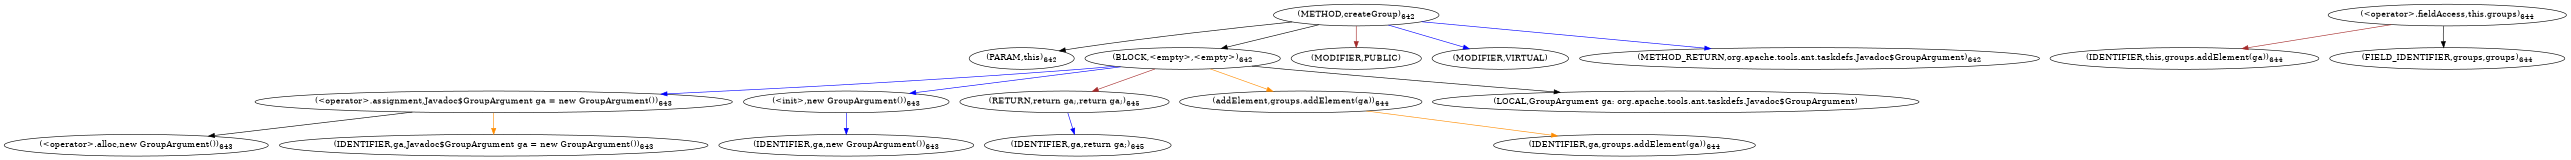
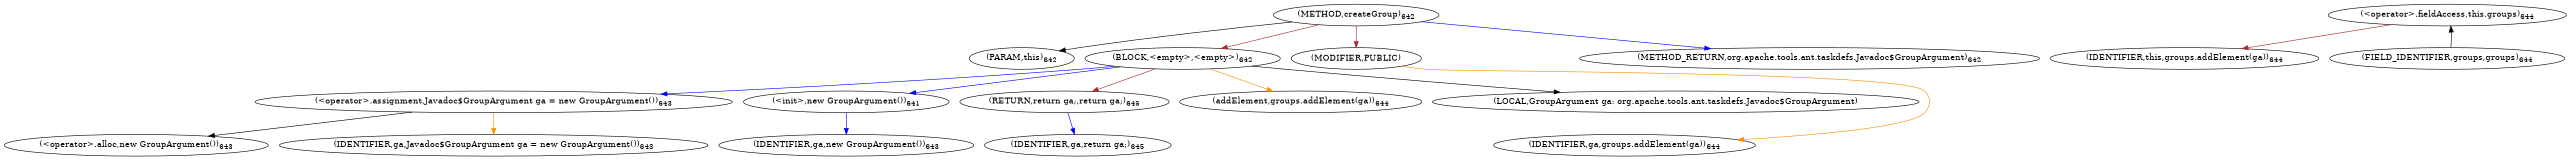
edge "(<operator>.fieldAccess,this.groups)" -> "(FIELD_IDENTIFIER,groups,groups)": reversed
edge "(METHOD,createGroup)" -> "(BLOCK,<empty>,<empty>)": color black -> brown
node "(MODIFIER,VIRTUAL)": removed
node "(<init>,new GroupArgument())": text "643" -> "641"
edge "(addElement,groups.addElement(ga))" -> "(IDENTIFIER,ga,groups.addElement(ga))": now "(MODIFIER,PUBLIC)" -> "(IDENTIFIER,ga,groups.addElement(ga))"
